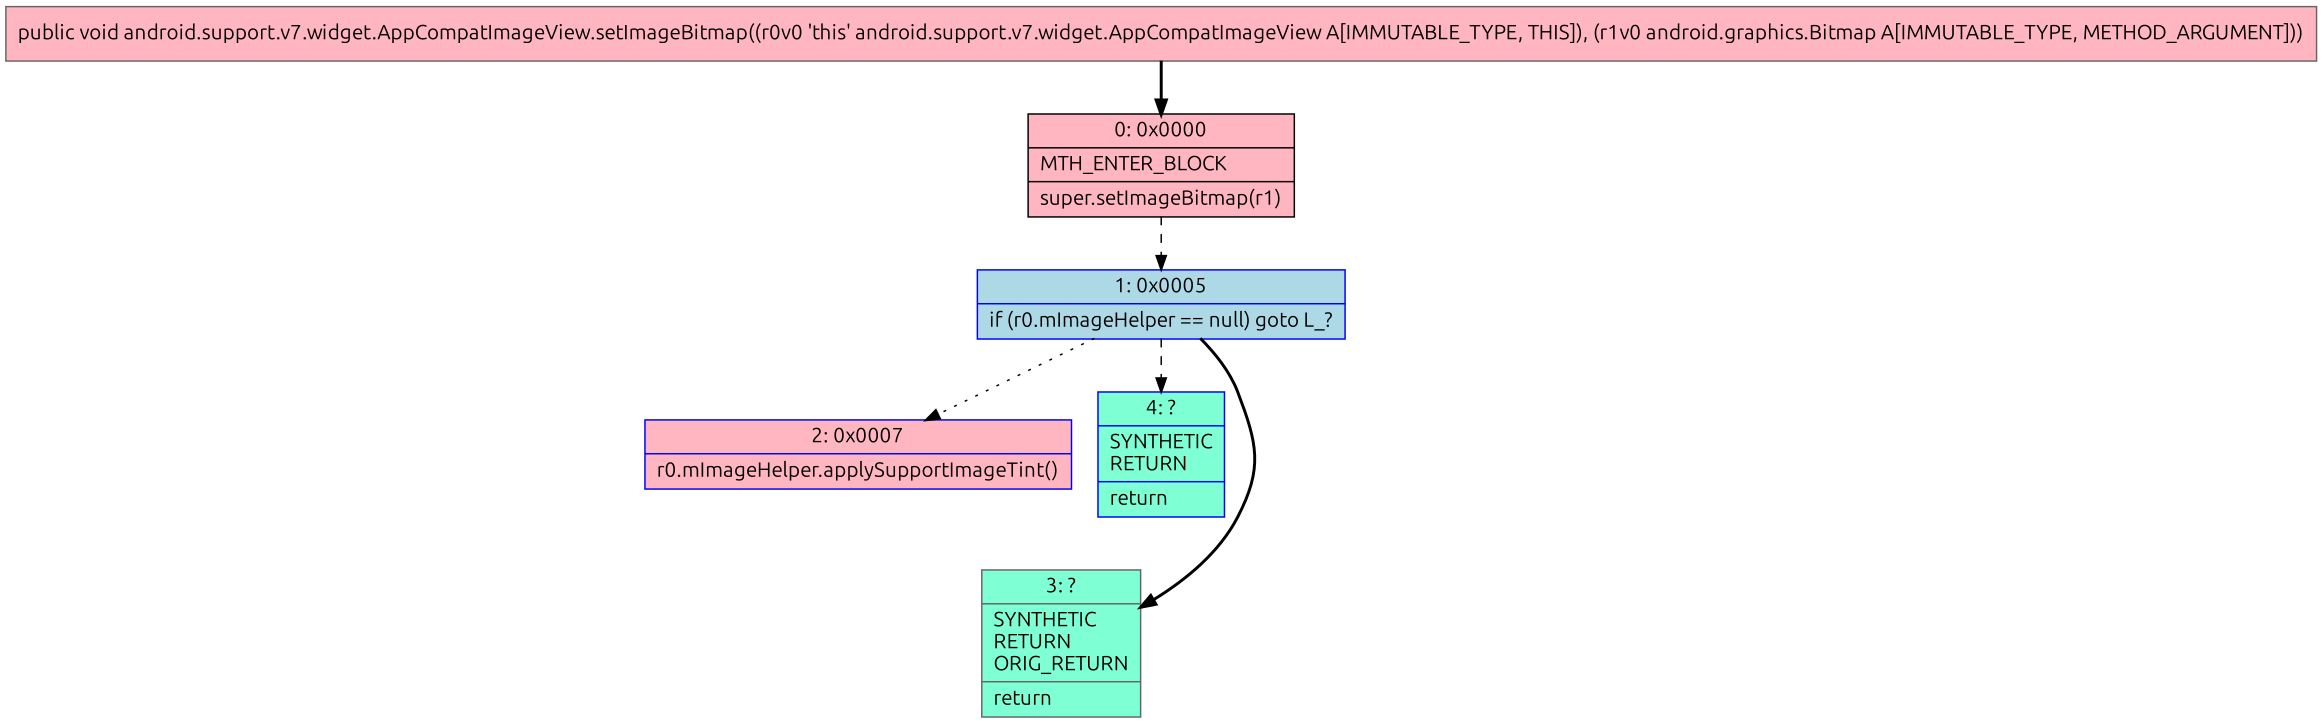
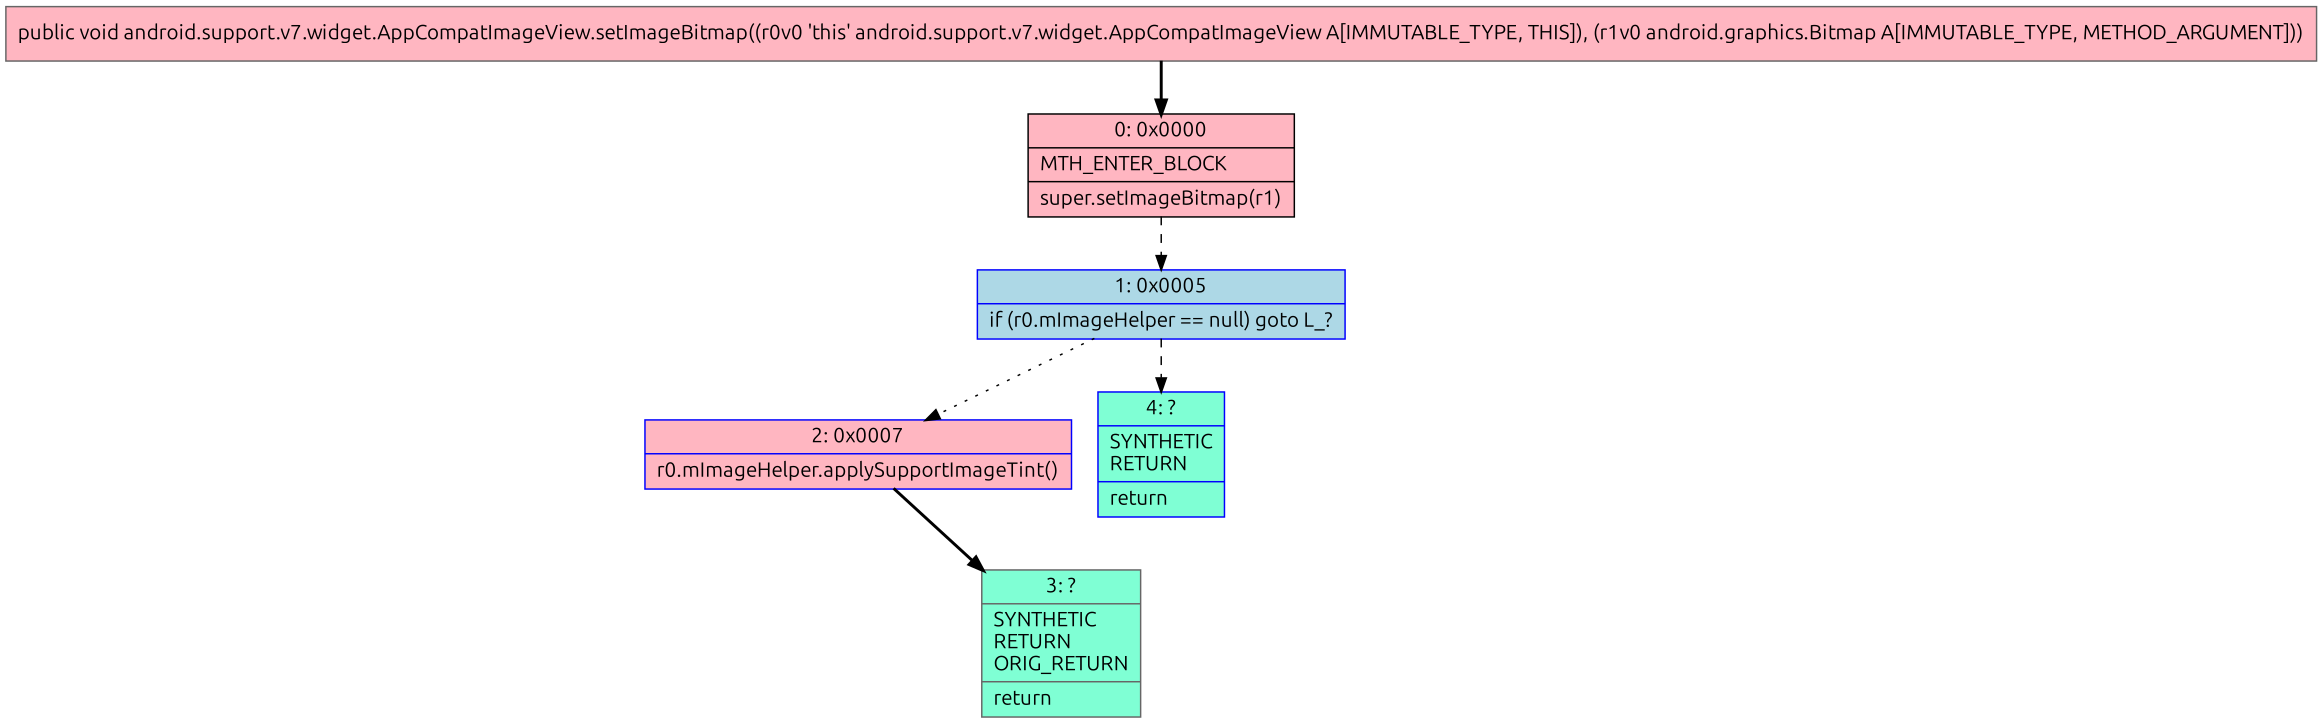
edge "1: 0x0005" -> "3: ?": now "2: 0x0007" -> "3: ?"
